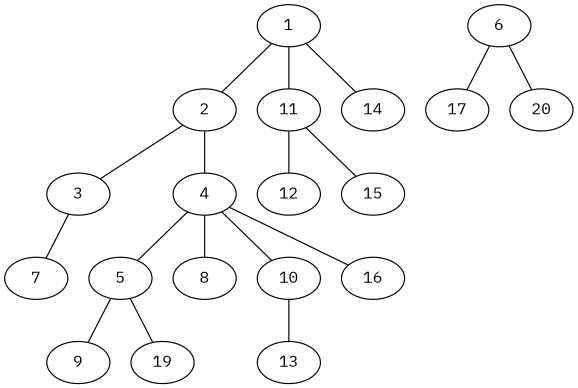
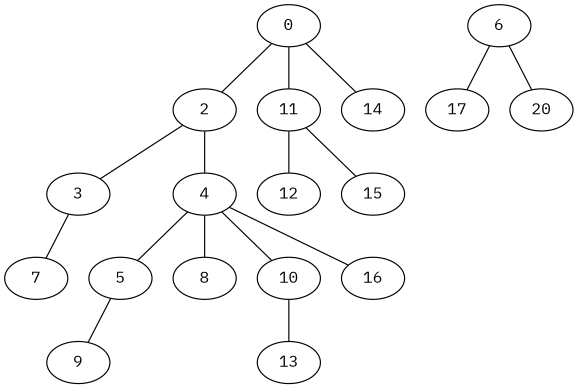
node "1": label "1" -> "0"
node "19": removed
